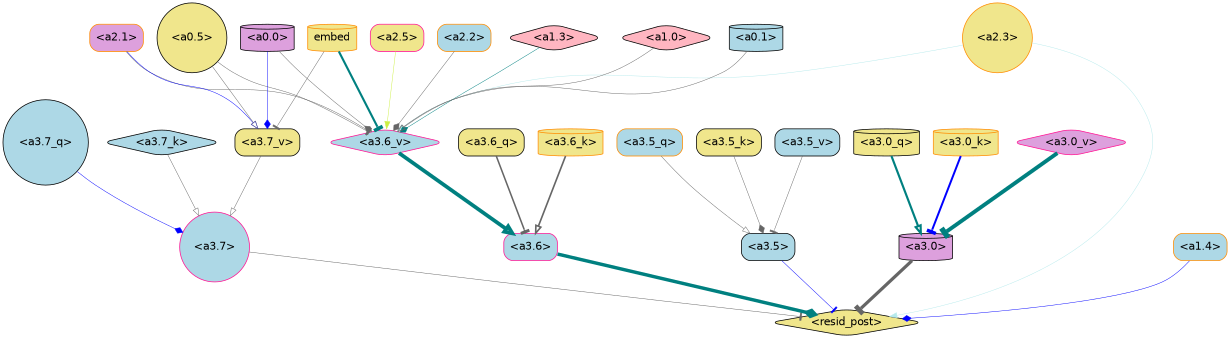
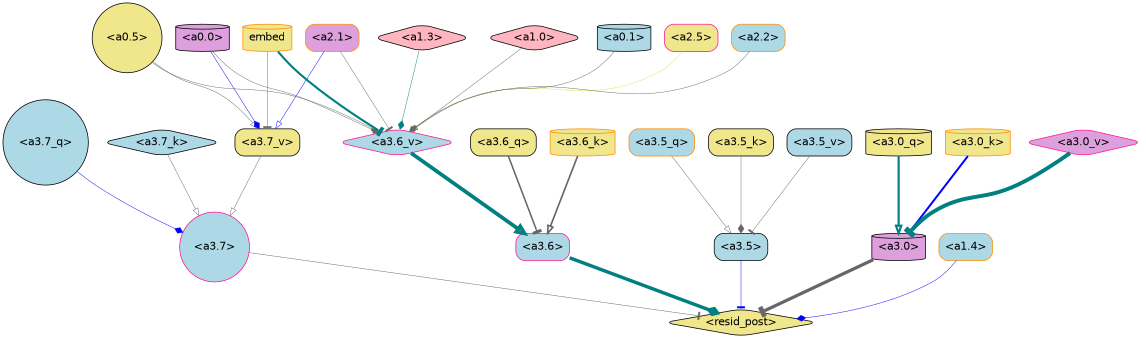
node "<a2.3>": removed
